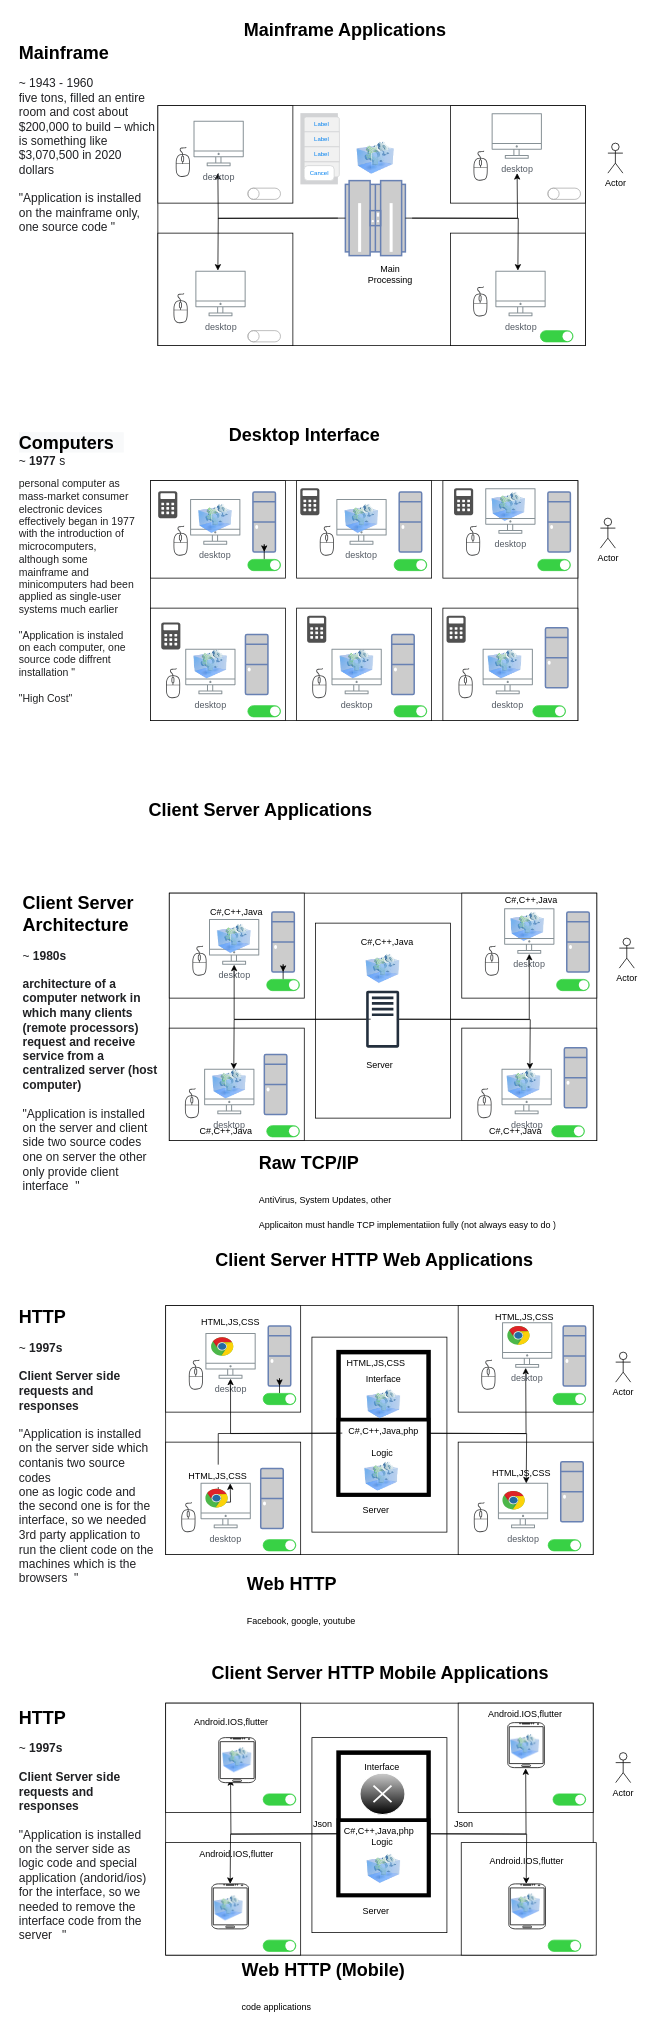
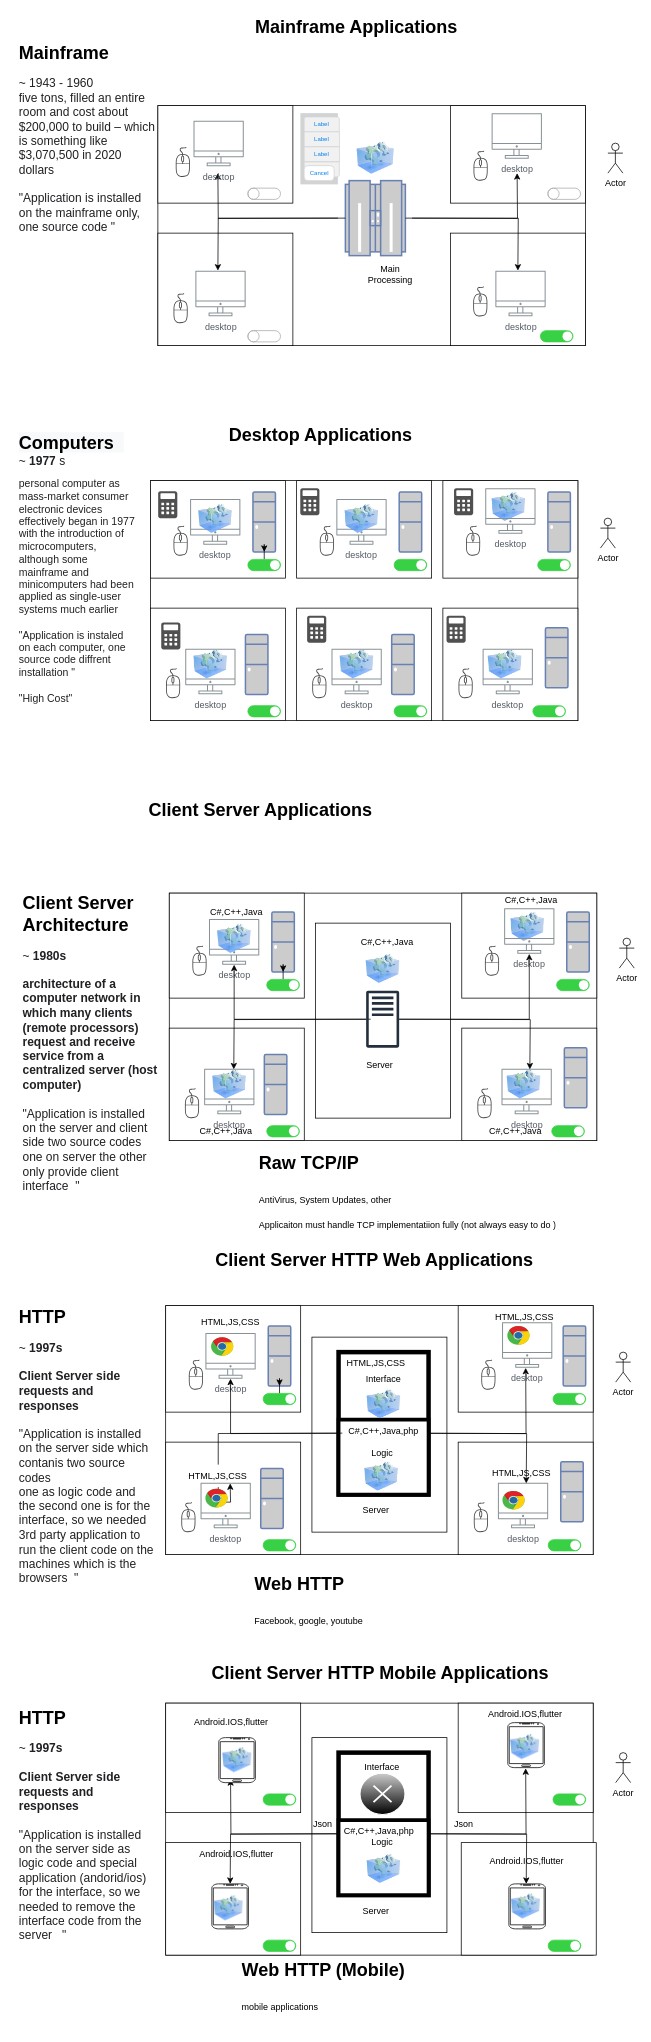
node "Mainframe Applications": moved (364, 30) -> (375, 27)
node "Desktop Interface": label "Desktop Interface" -> "Desktop Applications"
node "Web HTTPFacebook, google, youtube": moved (396, 1602) -> (403, 1602)
node "Web HTTP (Mobile)code applications": label "Web HTTP (Mobile)code applications" -> "Web HTTP (Mobile)mobile applications"
